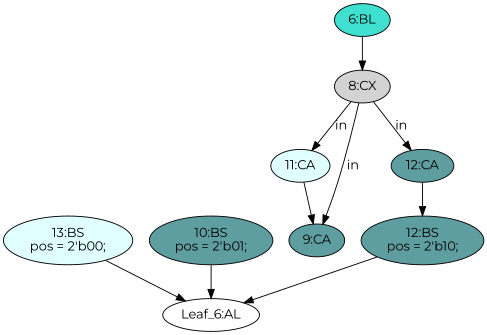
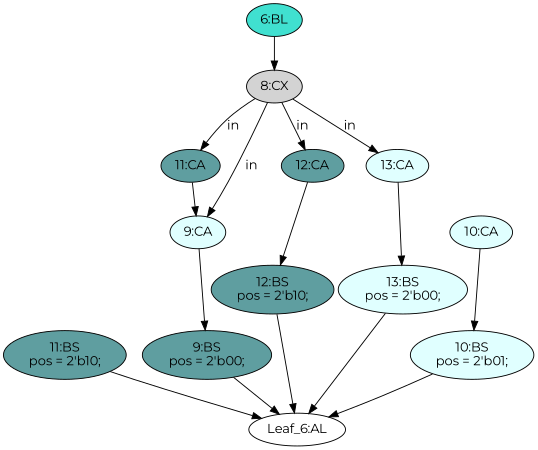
node "11:CA": fillcolor lightcyan -> cadetblue
node "13:CA": added
node "10:CA": added
node "10:BS pos = 2'b01;": fillcolor cadetblue -> lightcyan
node "9:CA": fillcolor cadetblue -> lightcyan
node "11:BS pos = 2'b10;": added
node "9:BS pos = 2'b00;": added
